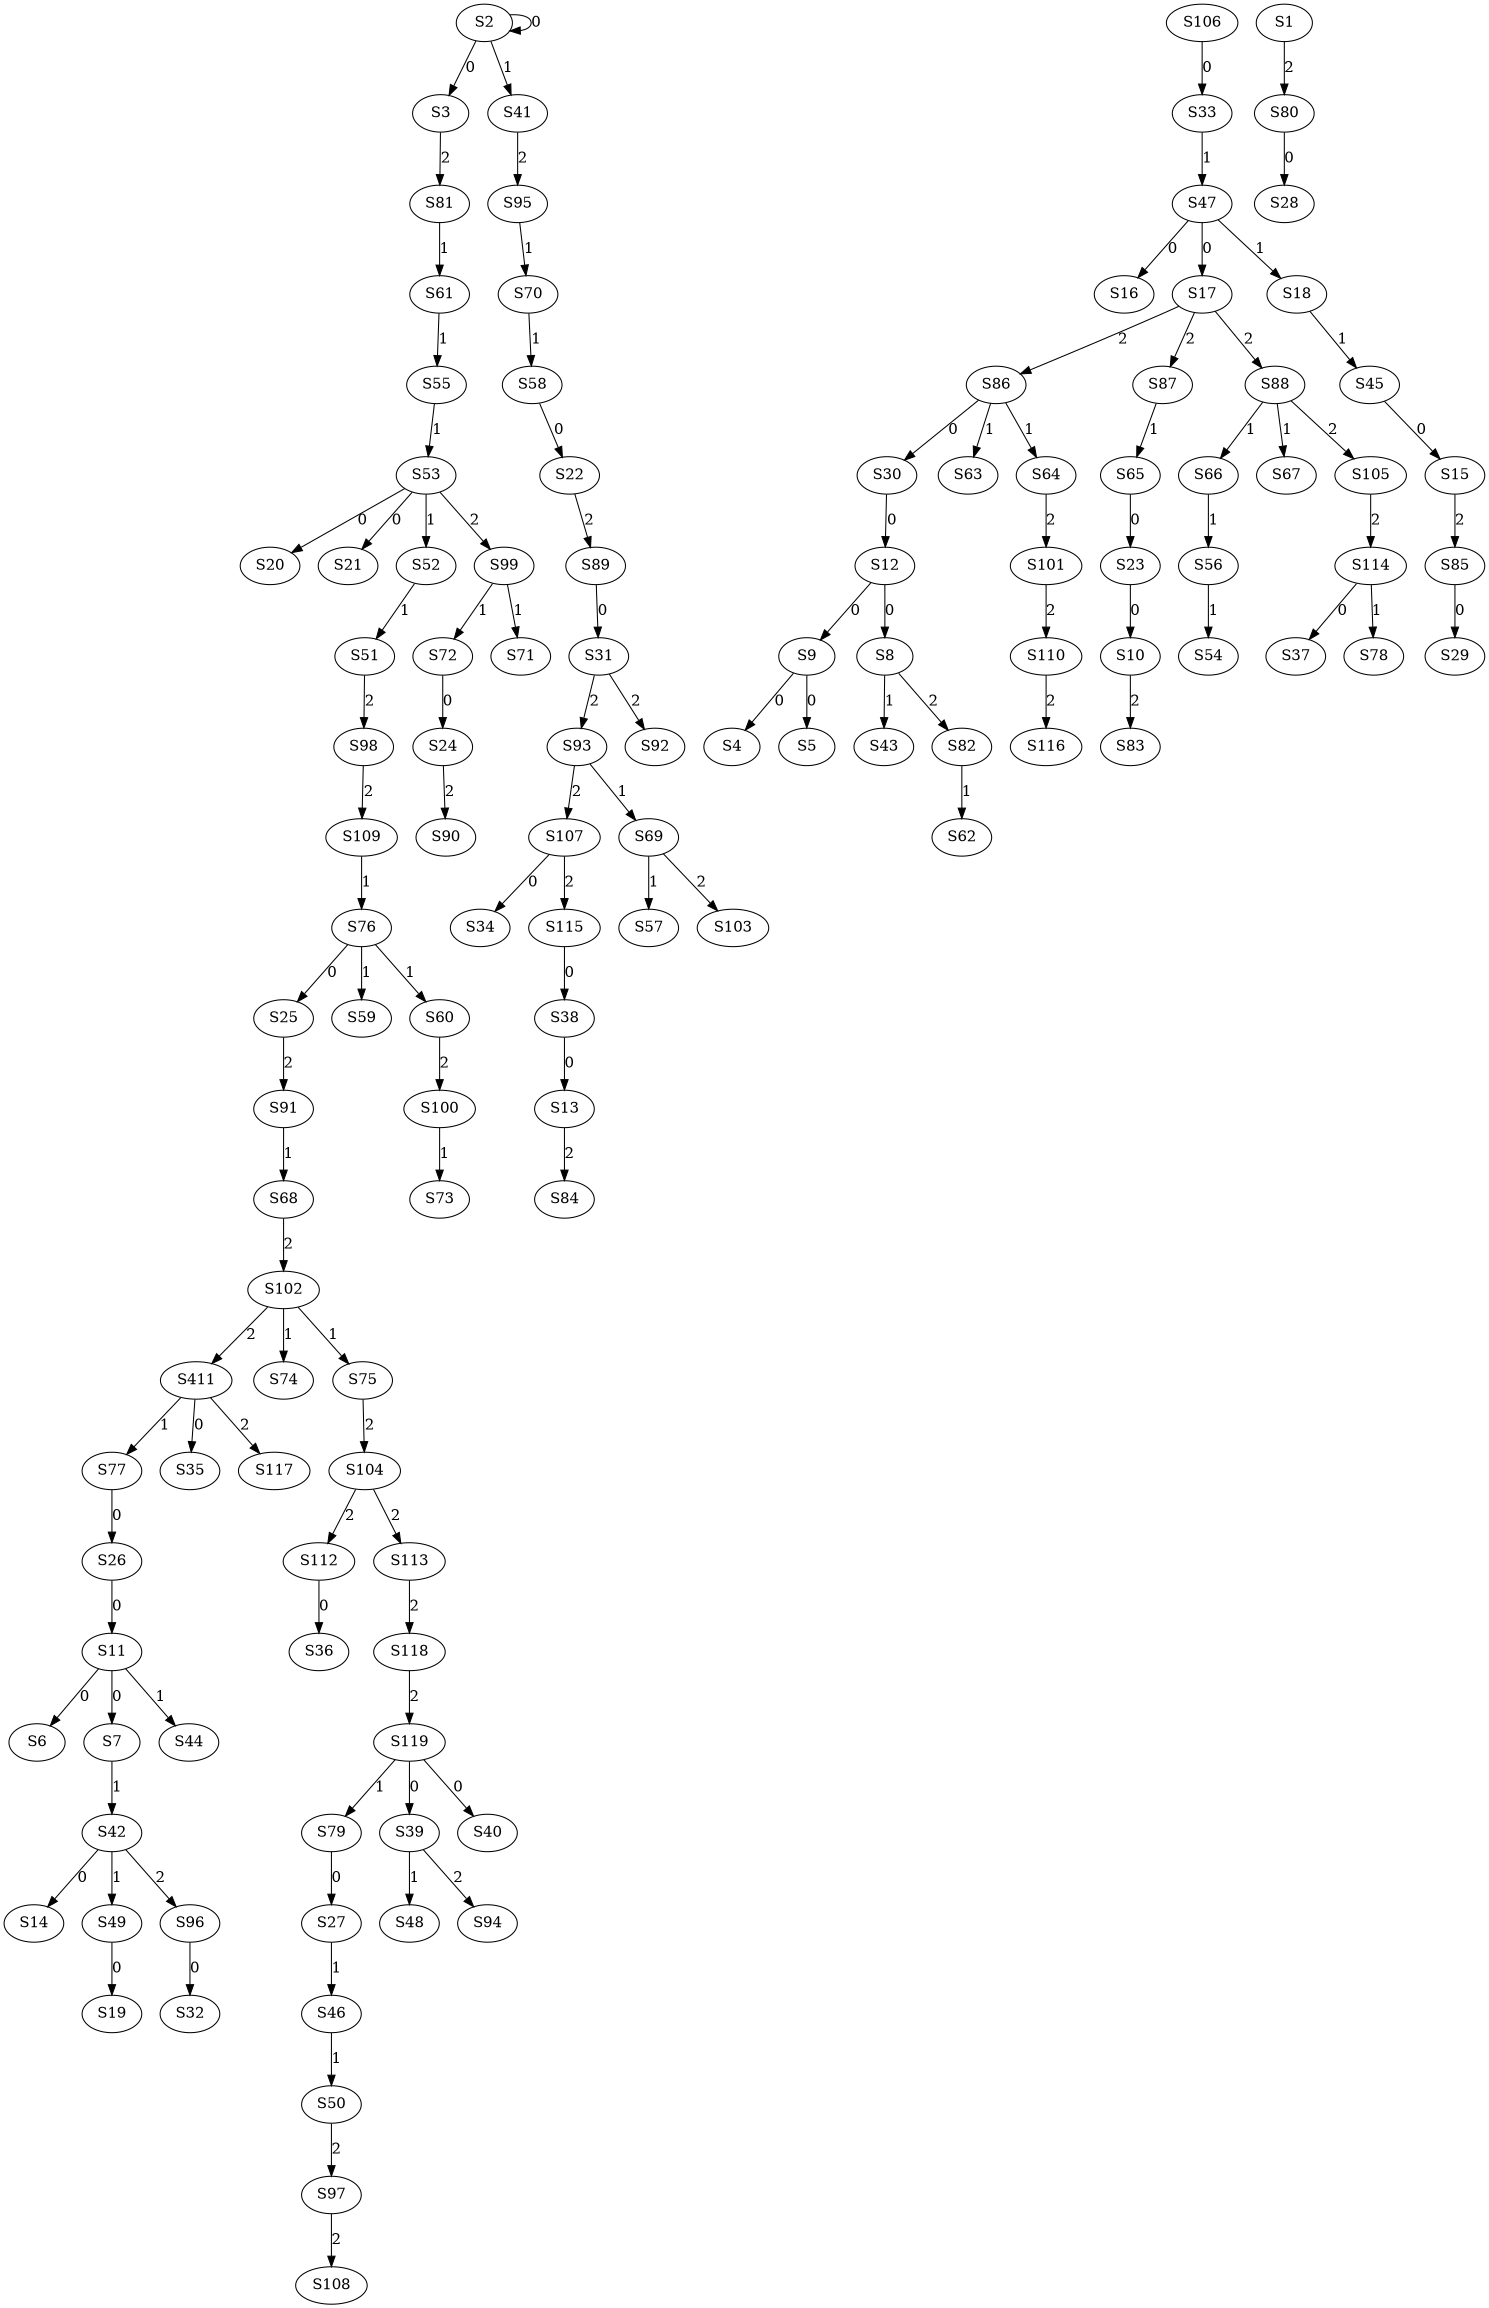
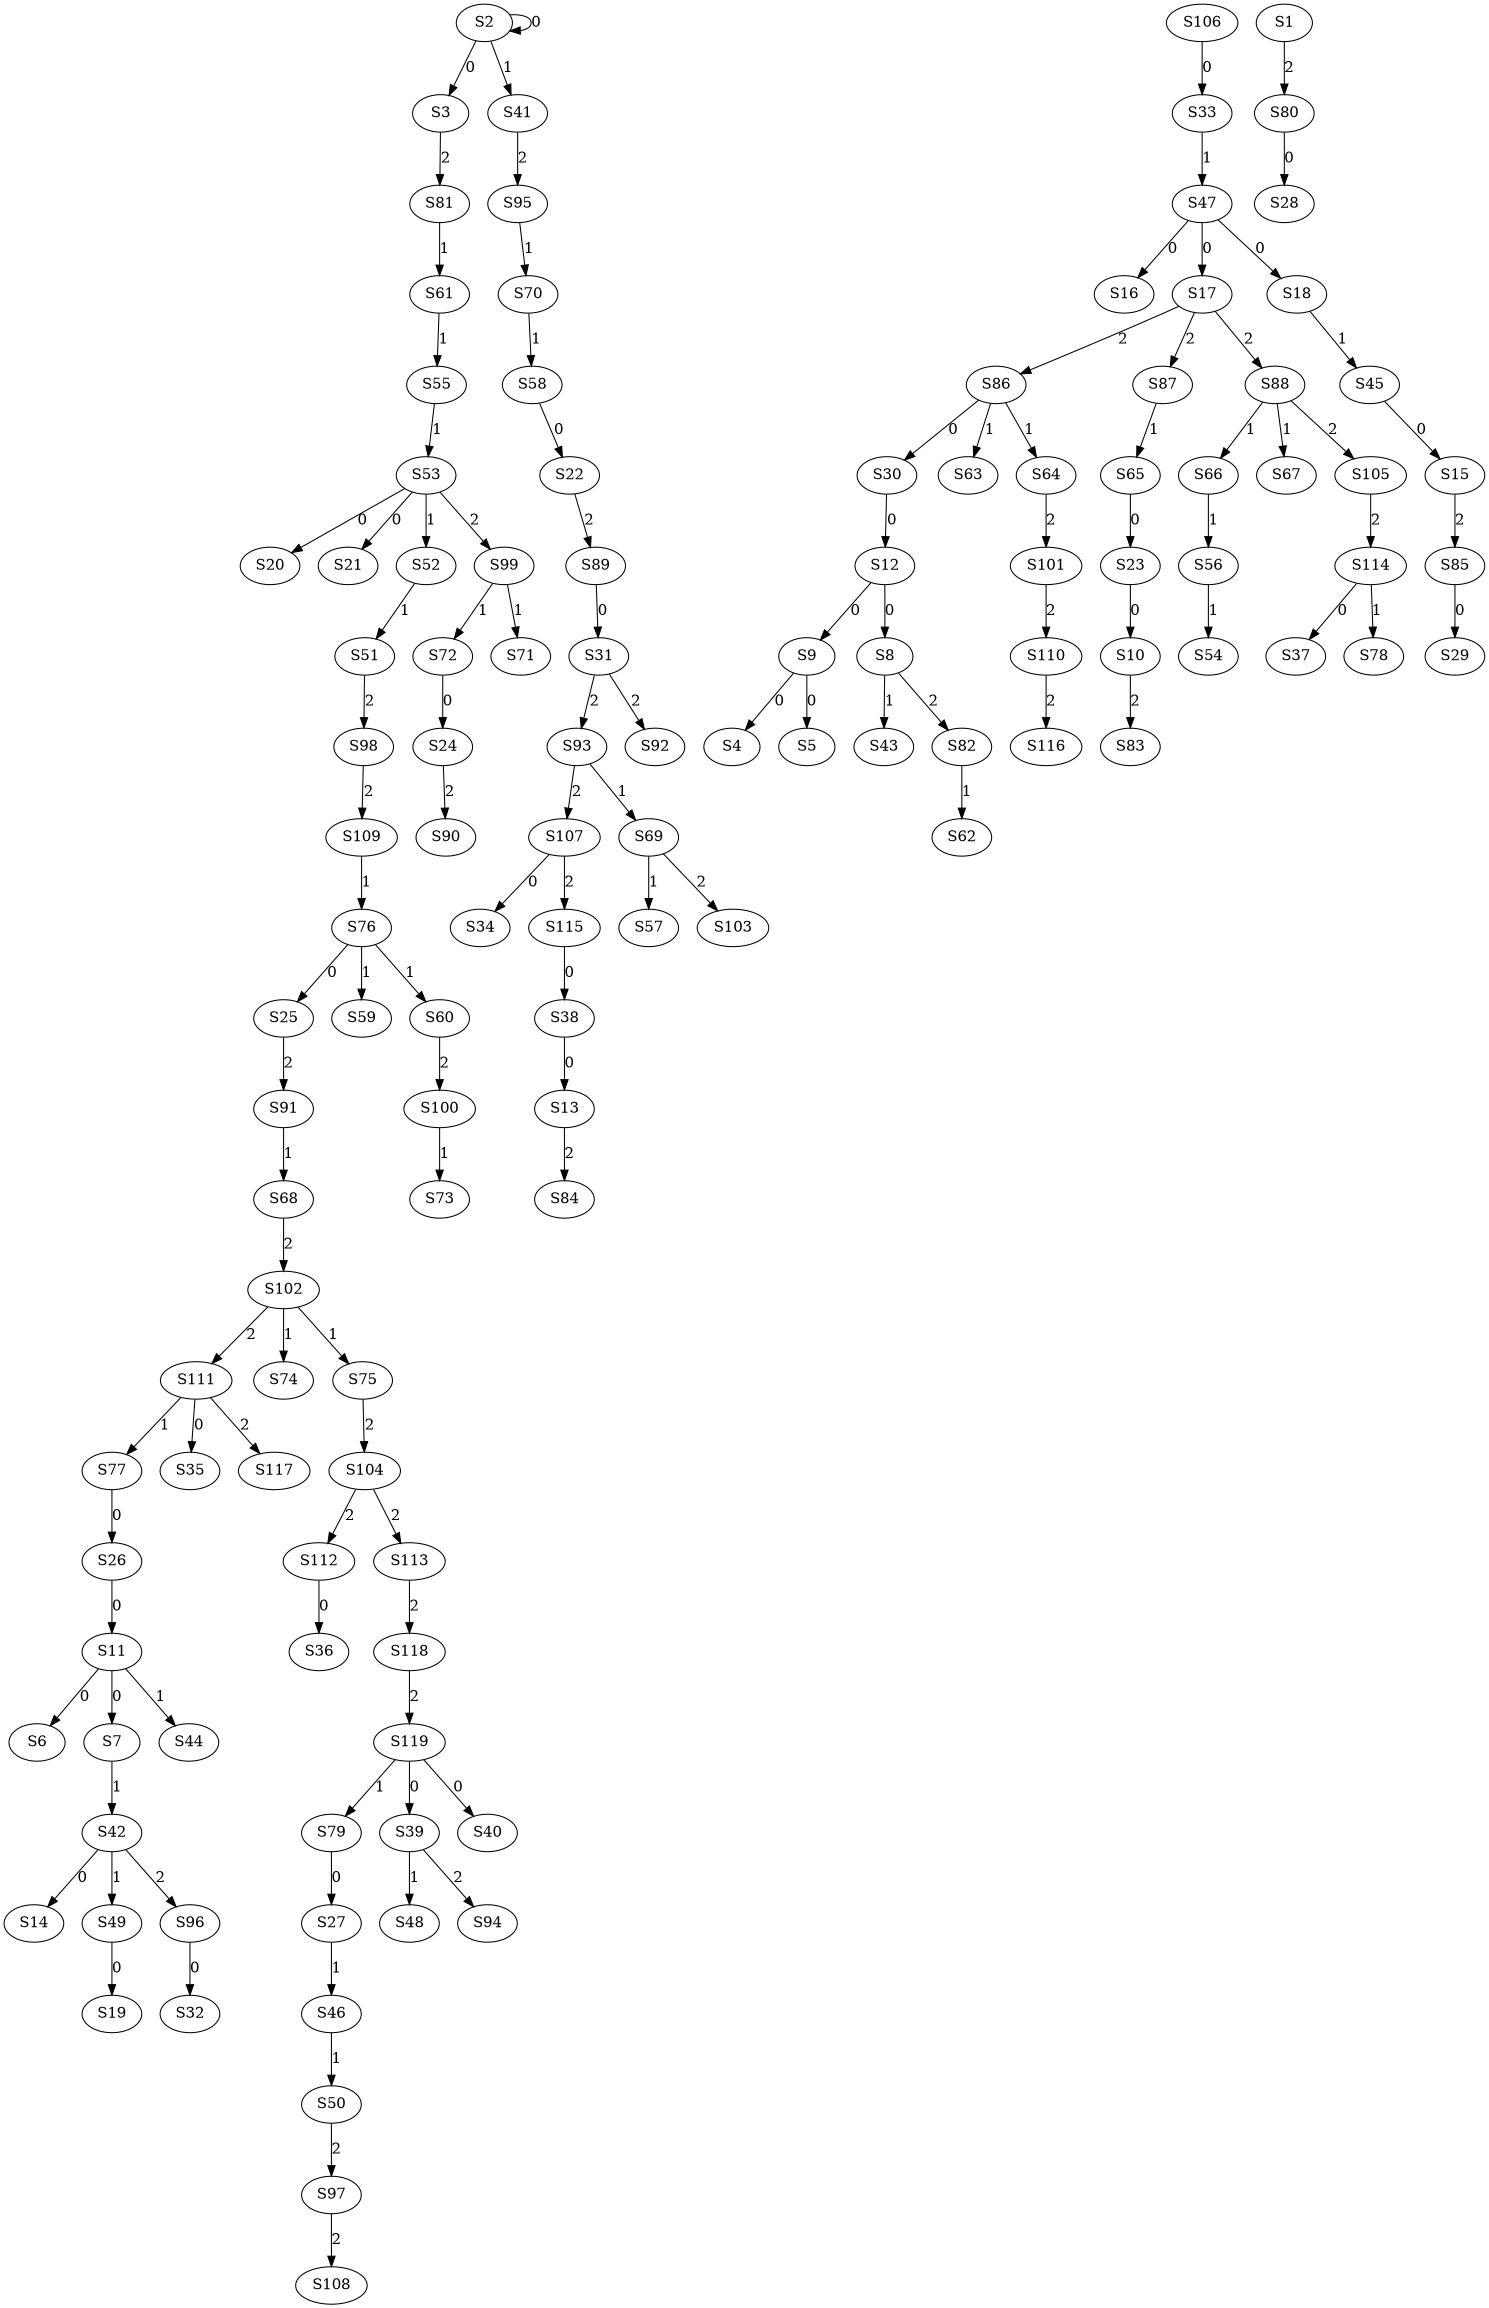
edge "S47" -> "S18": label "1" -> "0"
node "S411": label "S411" -> "S111"
